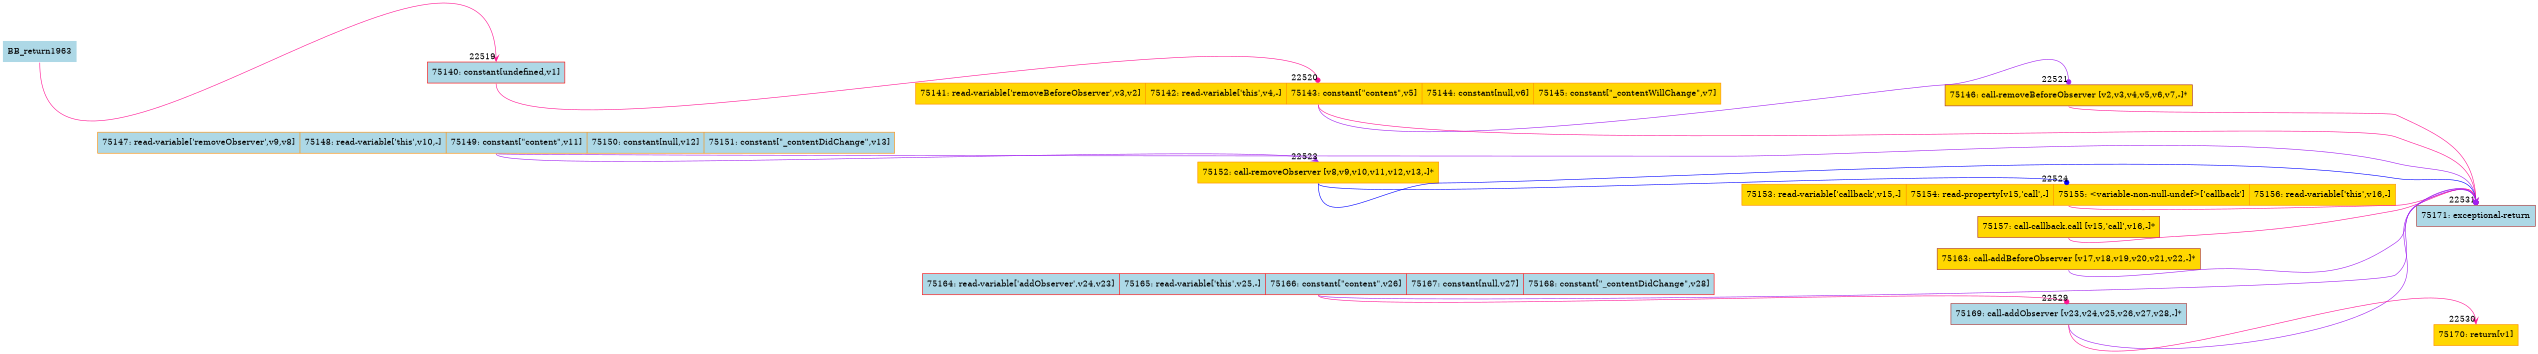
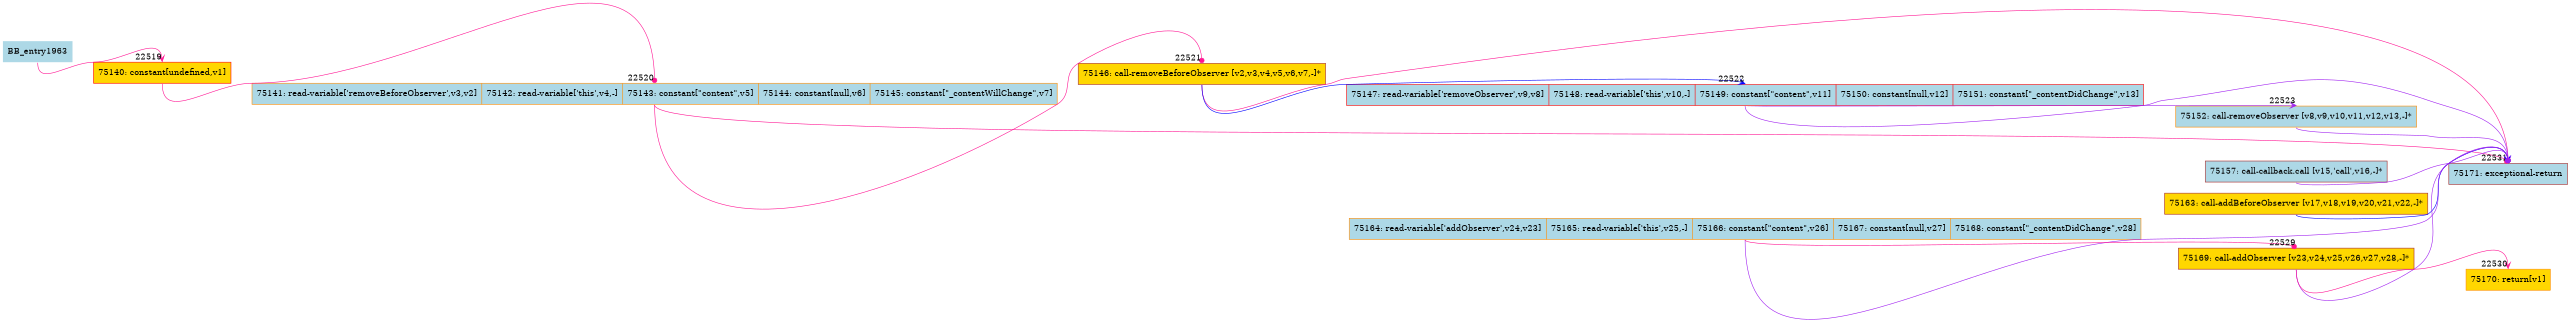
node "BB_return1963": label "BB_return1963" -> "BB_entry1963"
node "75140: constant[undefined,v1]": fillcolor lightblue -> gold
edge "75146: call-removeBeforeObserver [v2,v3,v4,v5,v6,v7,-]*" -> "75147: read-variable['removeObserver',v9,v8]": added
node "75141: read-variable['removeBeforeObserver',v3,v2]": fillcolor gold -> lightblue
edge "75141: read-variable['removeBeforeObserver',v3,v2]" -> "75146: call-removeBeforeObserver [v2,v3,v4,v5,v6,v7,-]*": color purple -> deeppink
node "75147: read-variable['removeObserver',v9,v8]": color darkorange -> red
edge "75152: call-removeObserver [v8,v9,v10,v11,v12,v13,-]*" -> "75171: exceptional-return": color blue -> purple
node "75152: call-removeObserver [v8,v9,v10,v11,v12,v13,-]*": fillcolor gold -> lightblue
node "75153: read-variable['callback',v15,-]": removed
node "75157: call-callback.call [v15,'call',v16,-]*": fillcolor gold -> lightblue
edge "75157: call-callback.call [v15,'call',v16,-]*" -> "75171: exceptional-return": color deeppink -> purple
edge "75163: call-addBeforeObserver [v17,v18,v19,v20,v21,v22,-]*" -> "75171: exceptional-return": color purple -> blue
node "75164: read-variable['addObserver',v24,v23]": color red -> darkorange
node "75169: call-addObserver [v23,v24,v25,v26,v27,v28,-]*": fillcolor lightblue -> gold
